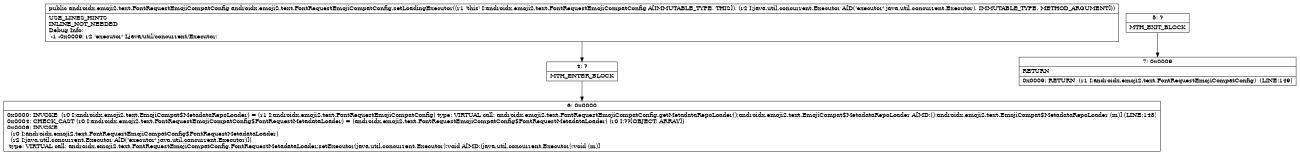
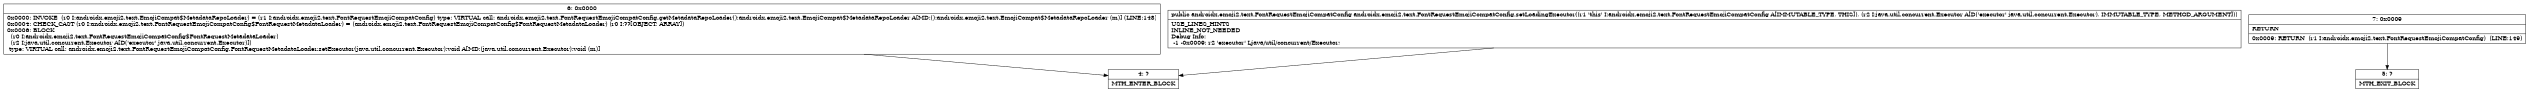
edge "5: ?" -> "7: 0x0009": reversed
edge "4: ?" -> "6: 0x0000": reversed
node "6: 0x0000": text "0x0006: INVOKE" -> "0x0006: BLOCK"
